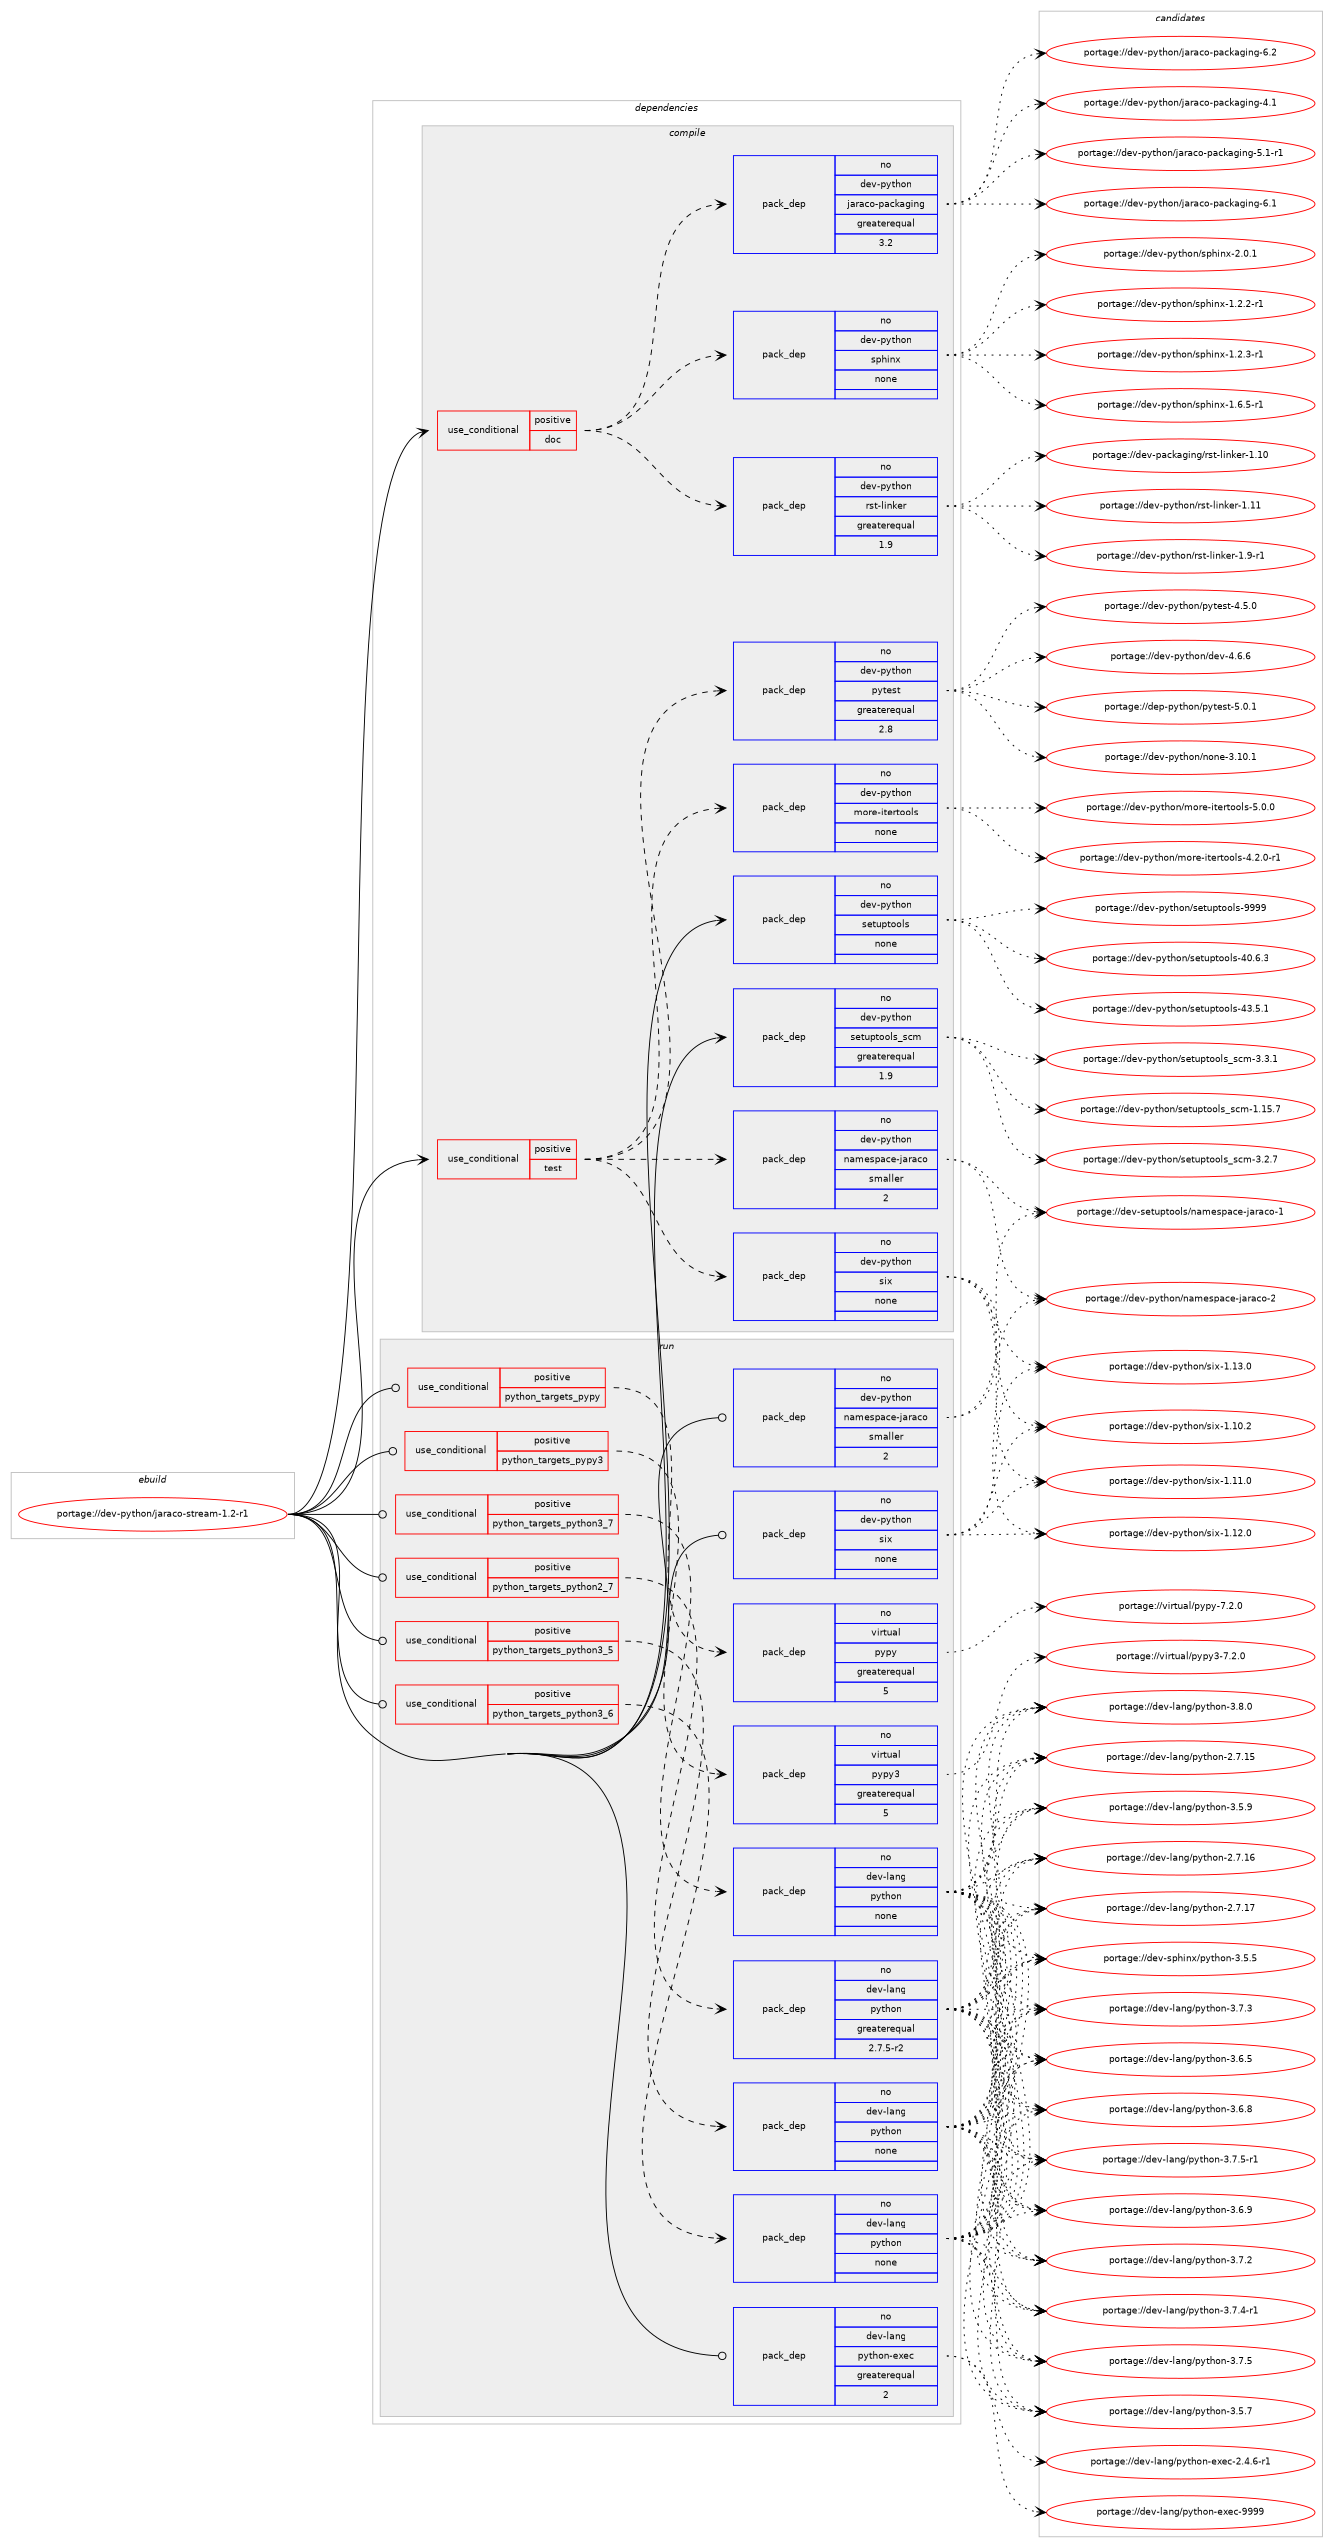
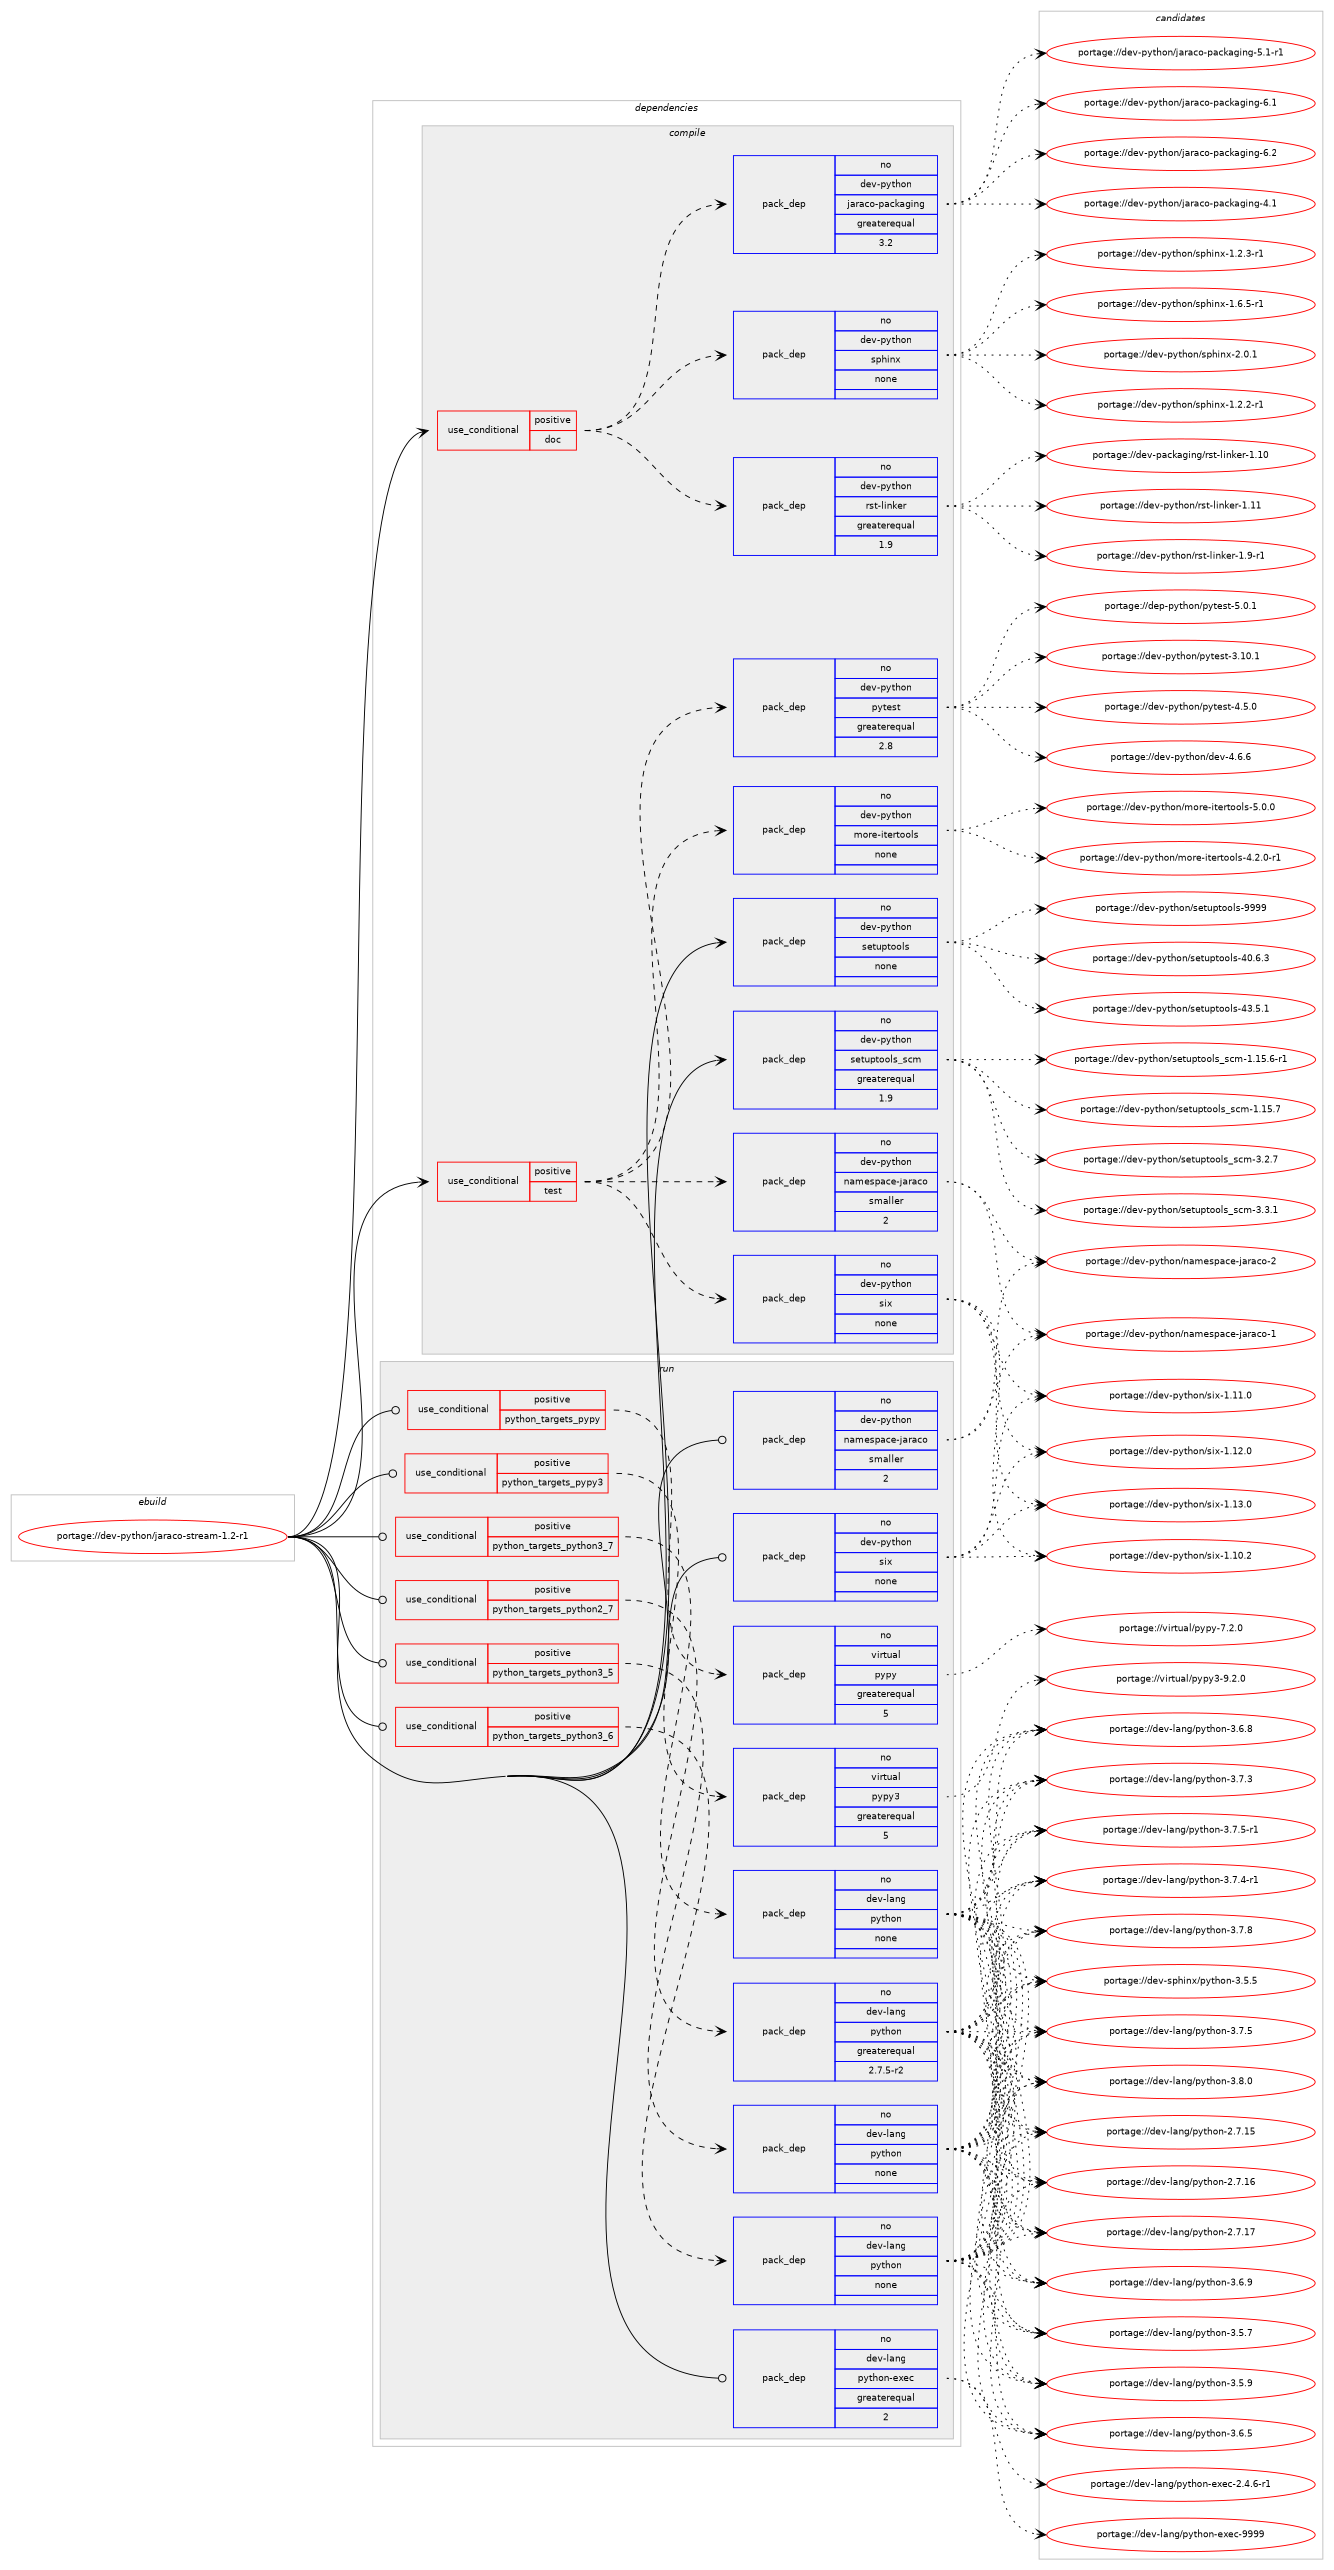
node "portage://dev-python/none-3.10.1": label "portage://dev-python/none-3.10.1" -> "portage://dev-python/pytest-3.10.1"
node "portage://dev-python/setuptools_scm-1.15.6-r1": added
node "portage://dev-setuptools/namespace-jaraco-1": label "portage://dev-setuptools/namespace-jaraco-1" -> "portage://dev-python/namespace-jaraco-1"
node "portage://virtual/pypy3-7.2.0": label "portage://virtual/pypy3-7.2.0" -> "portage://virtual/pypy3-9.2.0"
node "portage://dev-lang/python-3.7.2": label "portage://dev-lang/python-3.7.2" -> "portage://dev-lang/python-3.7.8"
